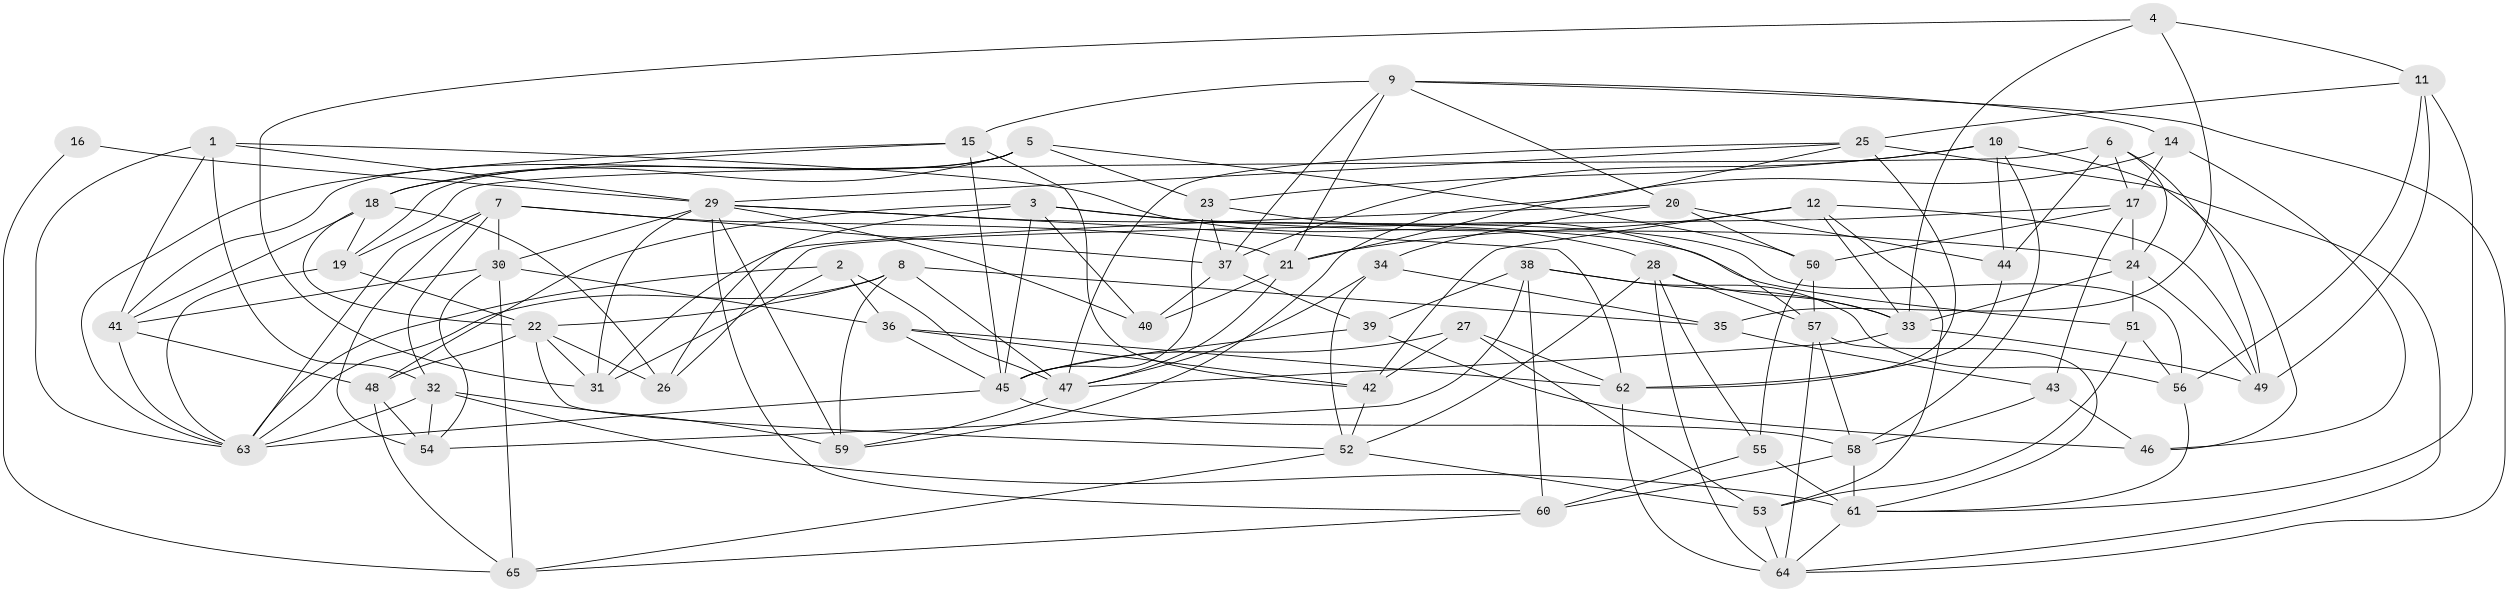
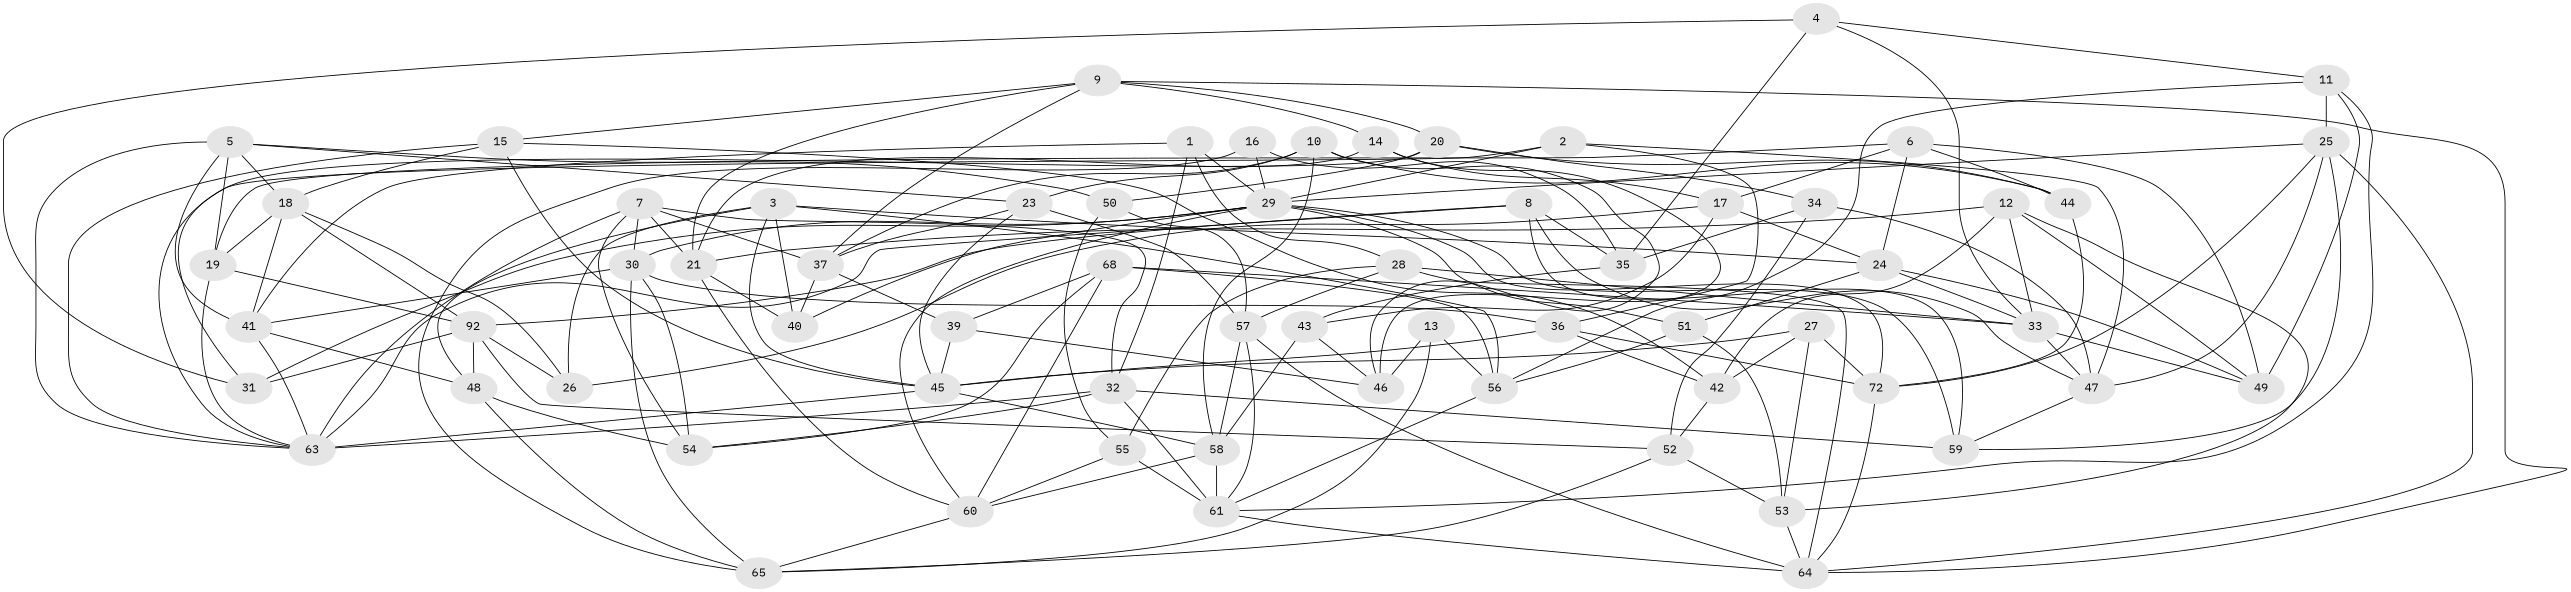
edge "16" -- "35": added
edge "17" -- "50": removed
node "38": label "38" -> "68"
edge "1" -- "63": now "5" -- "63"
node "22": label "22" -> "92"
edge "2" -- "31": now "2" -- "29"
node "13": added
edge "21" -- "47": now "21" -- "60"
edge "28" -- "52": removed
node "62": label "62" -> "72"
